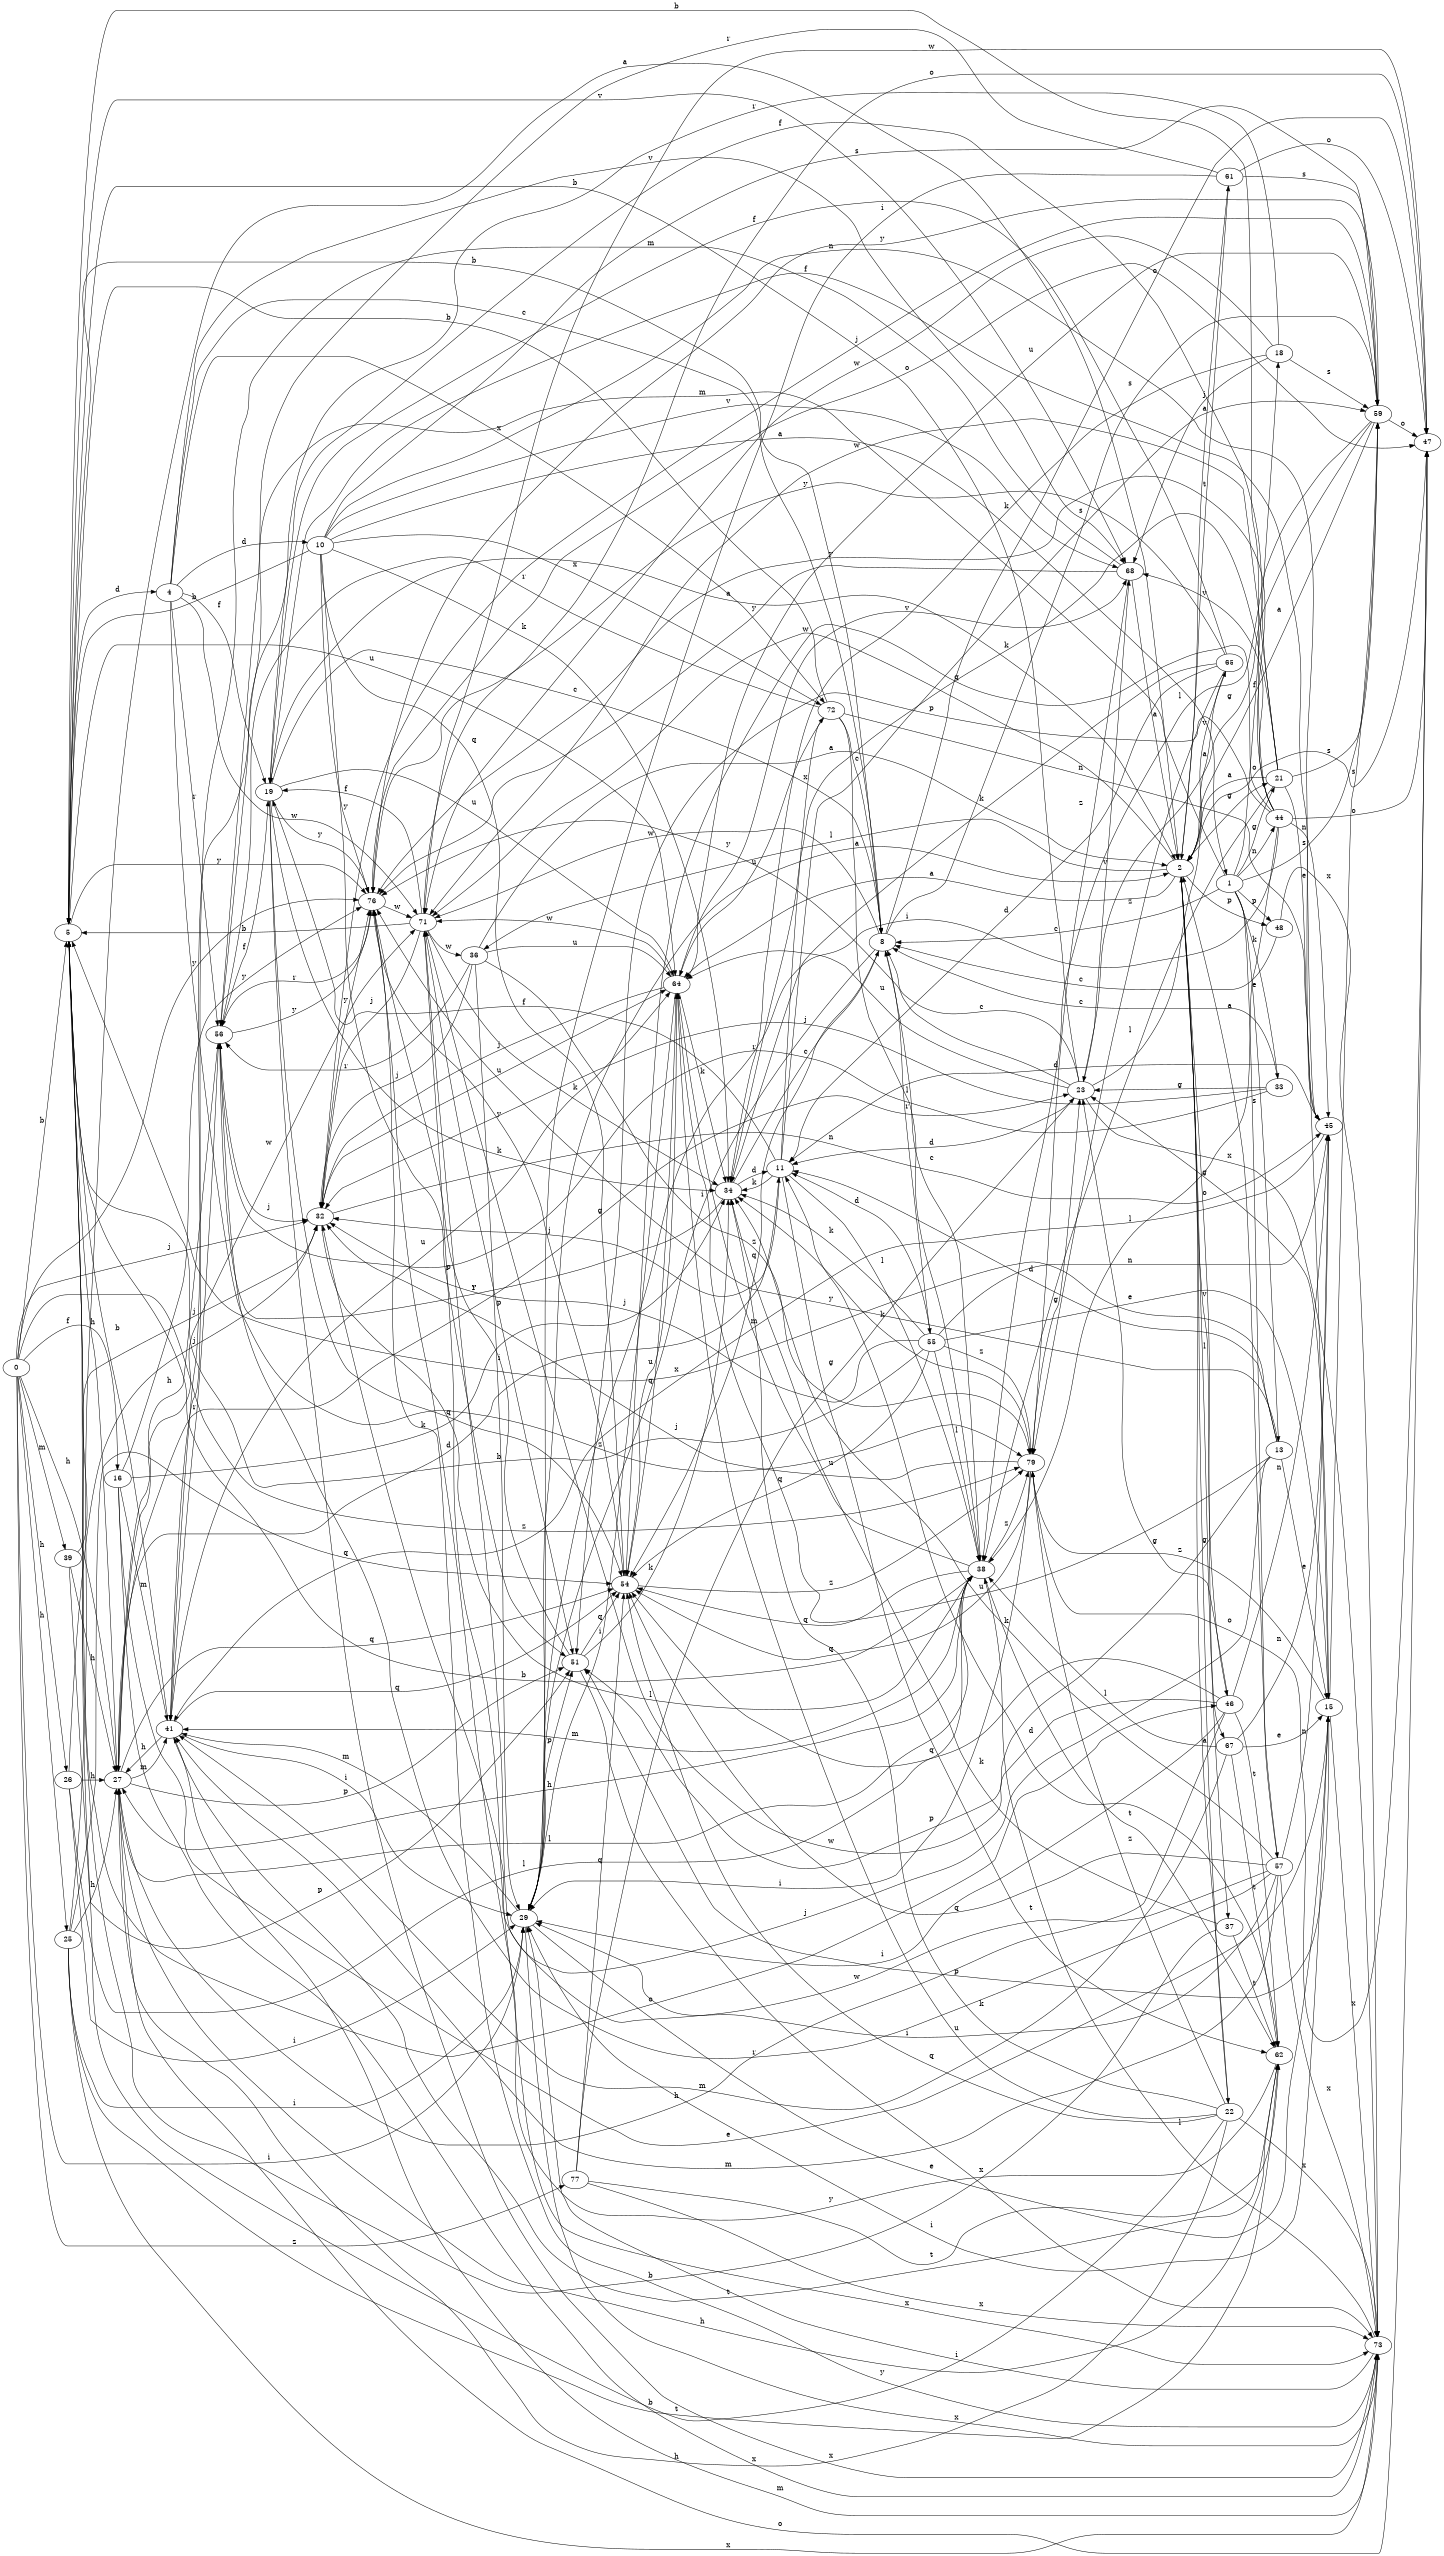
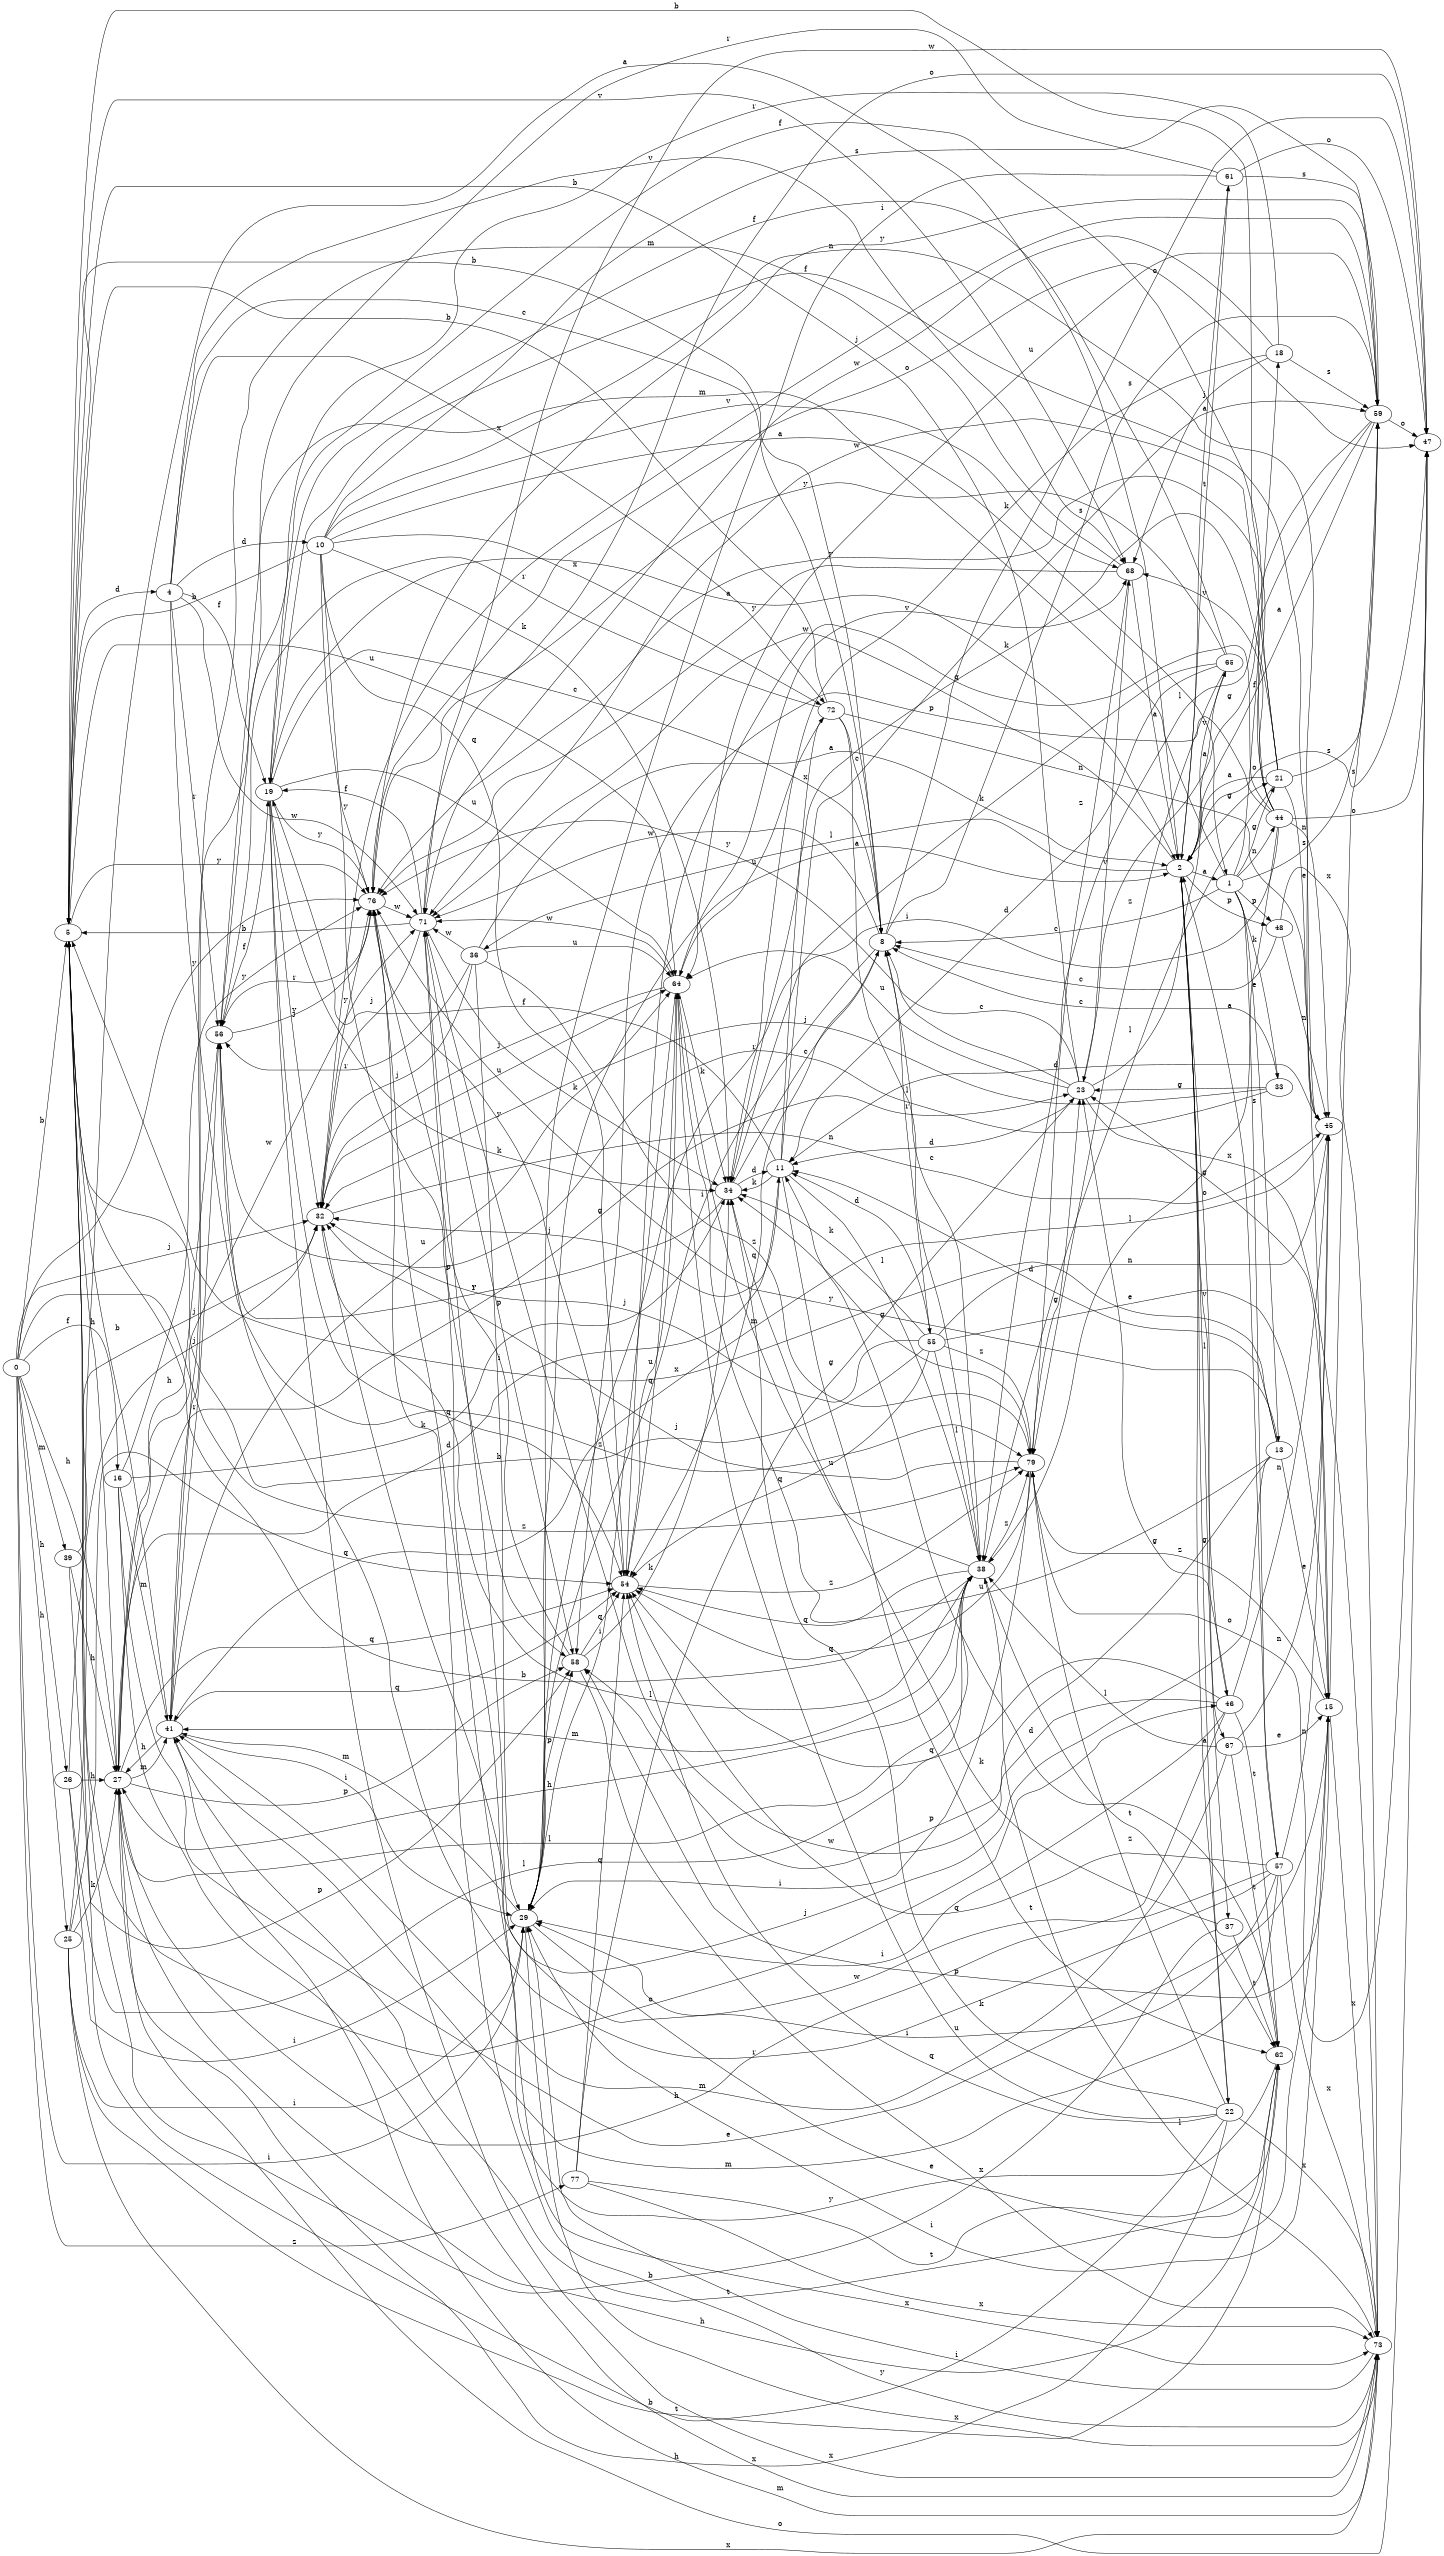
edge "2" -> "64": now "2" -> "1"
edge "71" -> "36": reversed
edge "48" -> "45": added, label "n"
edge "56" -> "32": now "19" -> "32"
edge "79" -> "34": label "k" -> "g"
edge "57" -> "34": removed, label "k"
node "51": label "51" -> "58"
edge "25" -> "27": label "h" -> "k"
